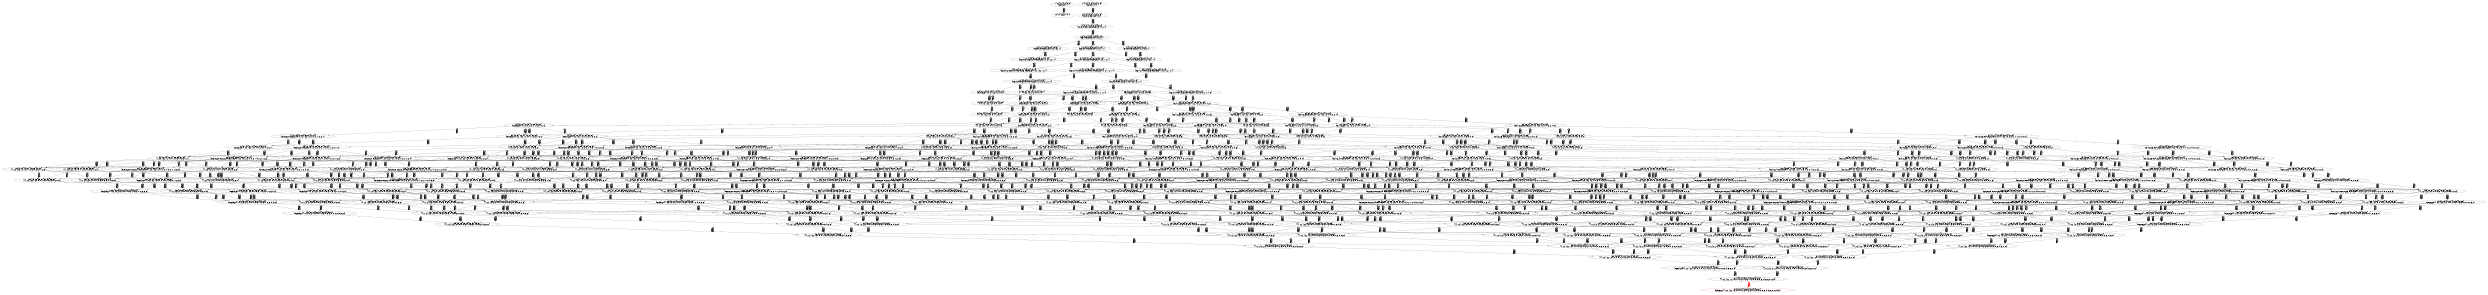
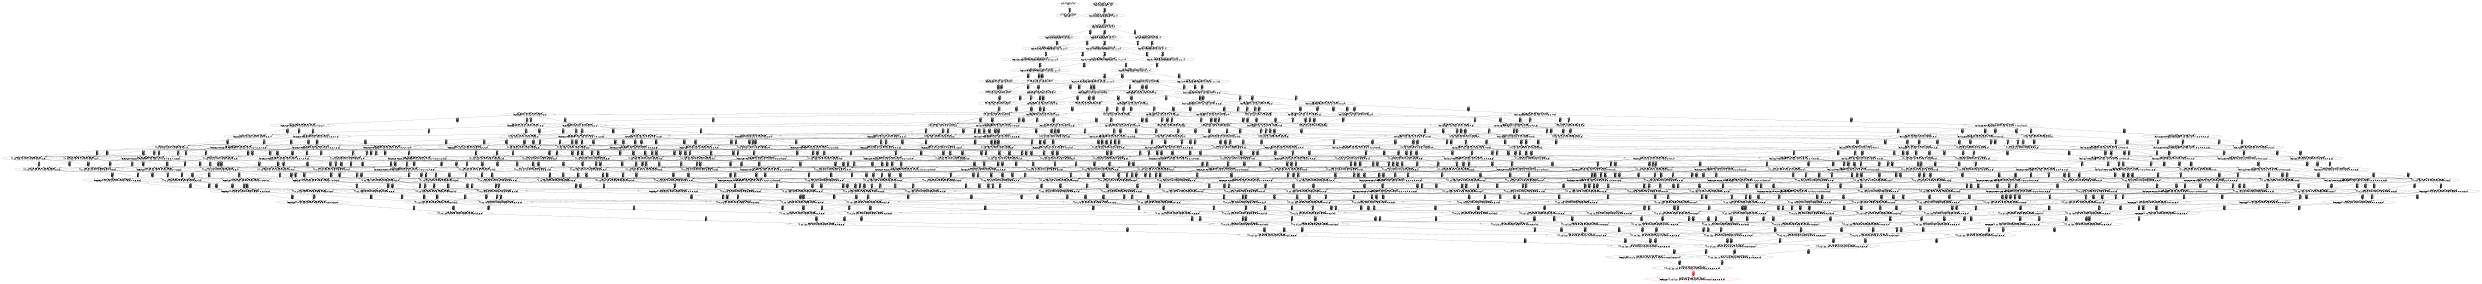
node "S2: [40, 40] [40, 40] [40, 50] [73, 92] {T0J1:73-92}{1, 2}": removed
edge "S1: [0, 0] [0, 0] [0, 0] [40, 50] {T0J0:40-50}{1}" -> "S0: [0, 0] [0, 0] [0, 0] [0, 0] {}{}": reversed
